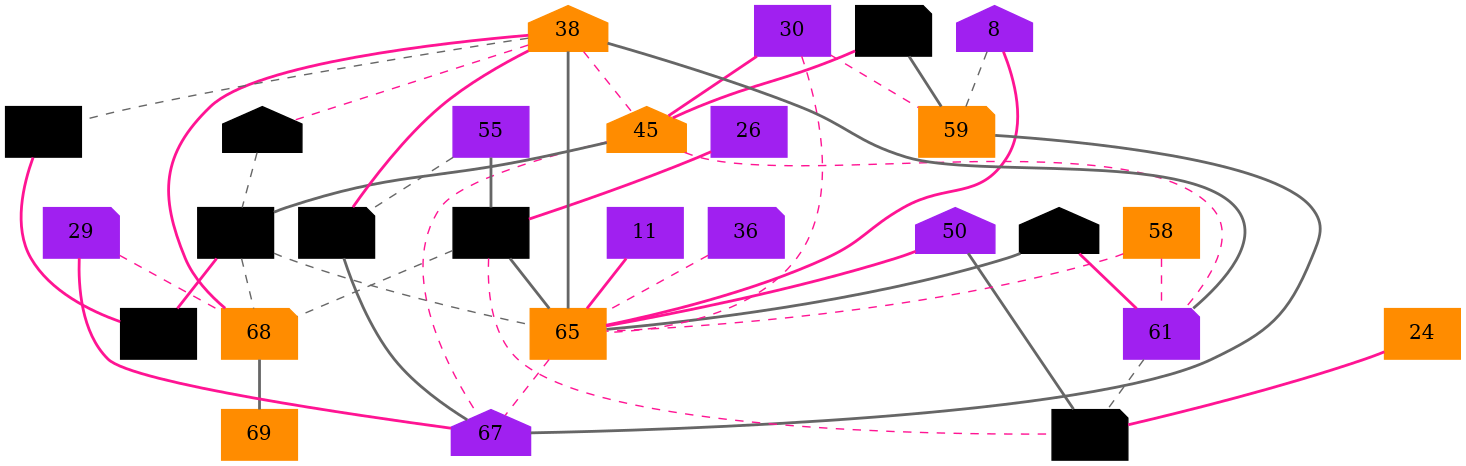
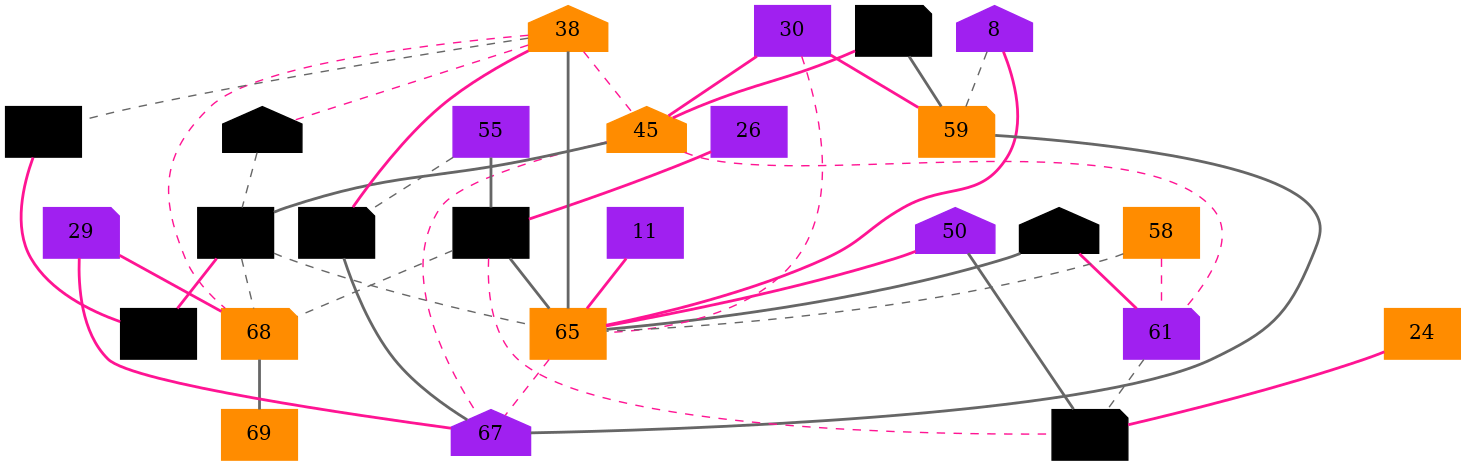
edge "30" -- "59": style dashed -> bold
edge "38" -- "68": style bold -> dashed
edge "38" -- "61": removed
node "36": removed
edge "29" -- "68": style dashed -> bold
edge "58" -- "65": color deeppink -> gray40
